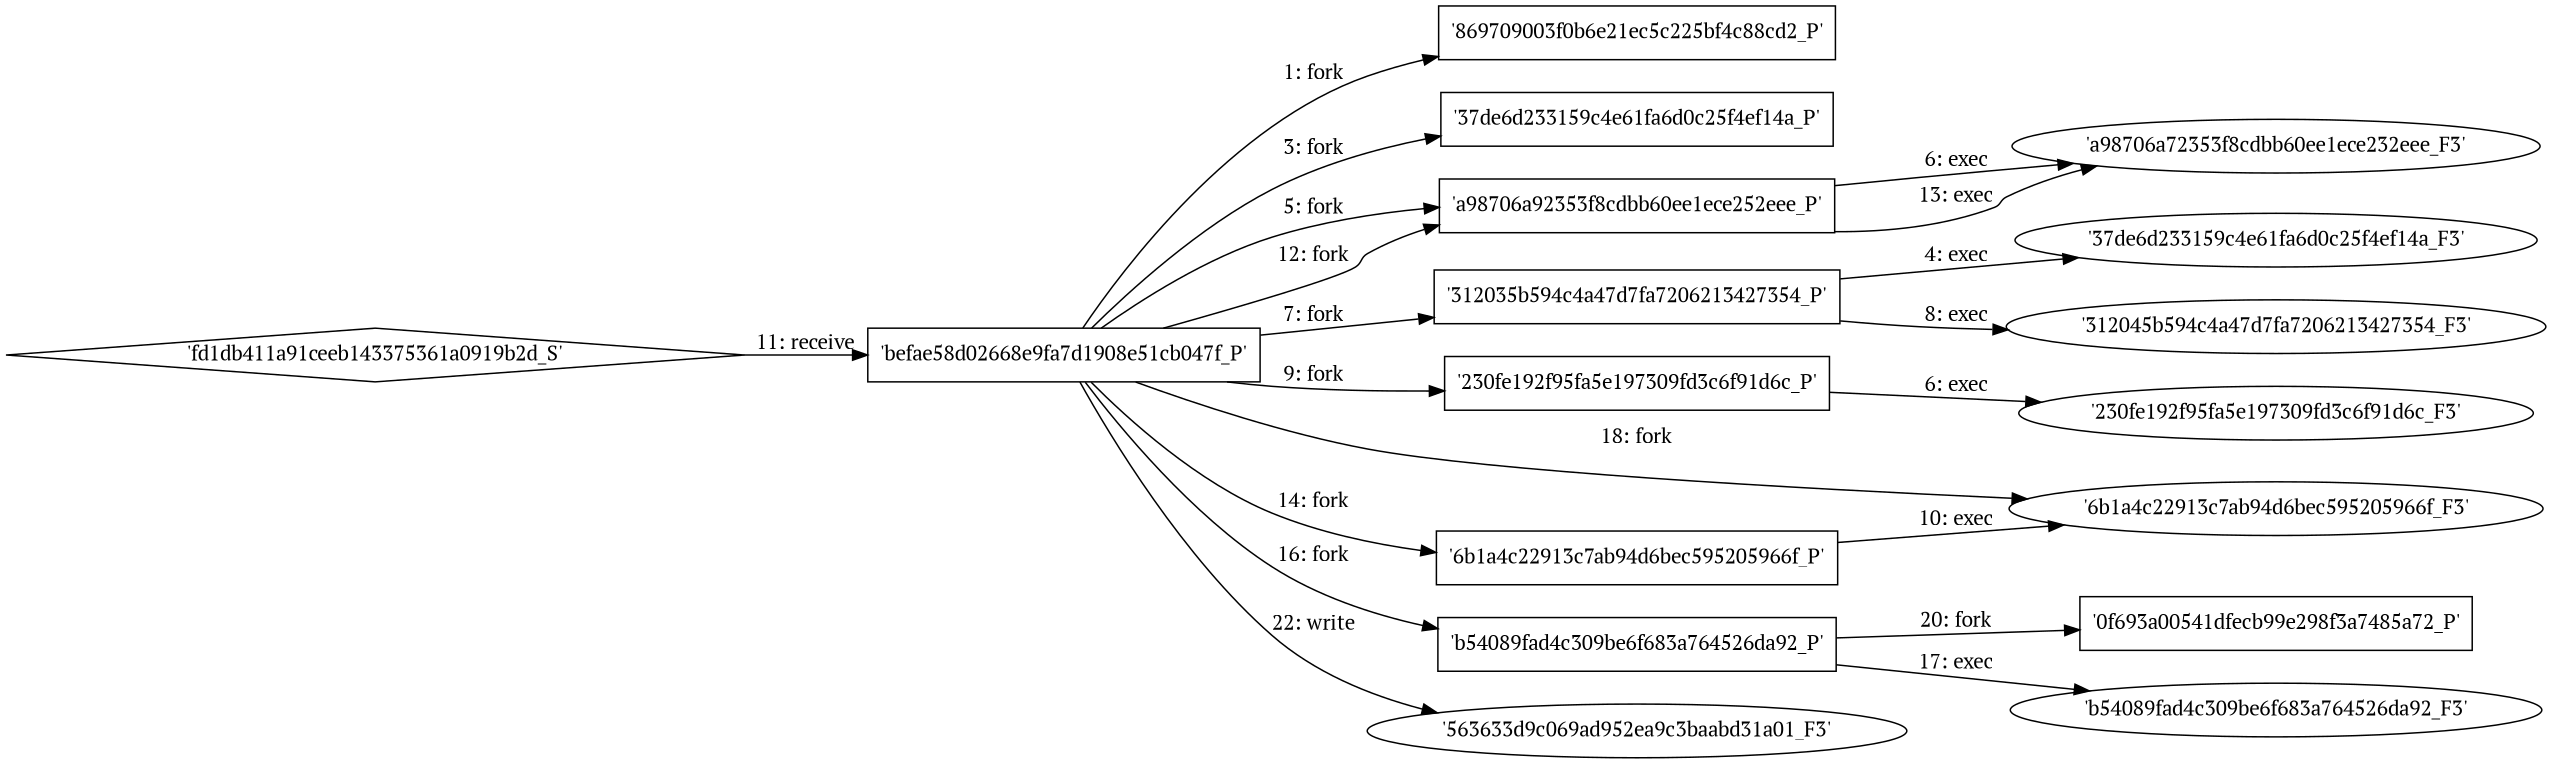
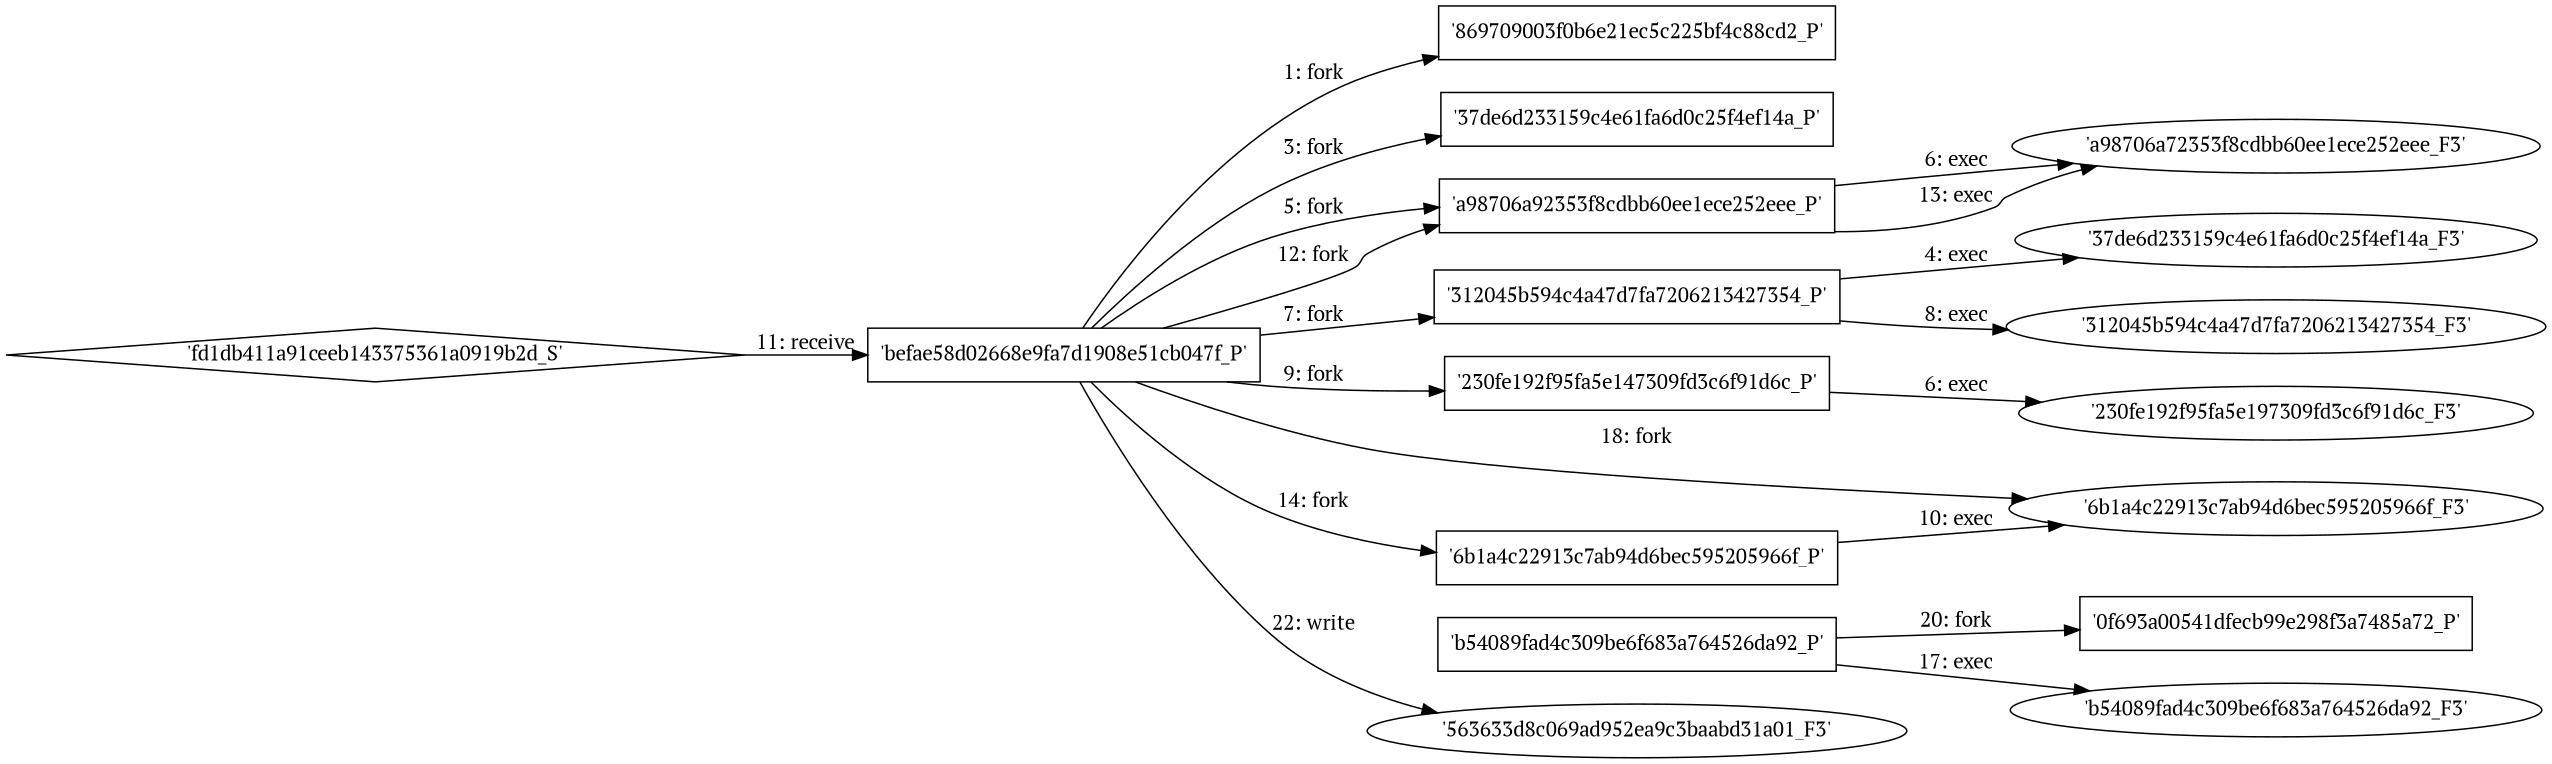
node "'a98706a72353f8cdbb60ee1ece232eee_F3'": label "'a98706a72353f8cdbb60ee1ece232eee_F3'" -> "'a98706a72353f8cdbb60ee1ece252eee_F3'"
node "'312035b594c4a47d7fa7206213427354_P'": label "'312035b594c4a47d7fa7206213427354_P'" -> "'312045b594c4a47d7fa7206213427354_P'"
node "'230fe192f95fa5e197309fd3c6f91d6c_P'": label "'230fe192f95fa5e197309fd3c6f91d6c_P'" -> "'230fe192f95fa5e147309fd3c6f91d6c_P'"
edge "'befae58d02668e9fa7d1908e51cb047f_P'" -> "'b54089fad4c309be6f683a764526da92_P'": removed, label "16: fork"
node "'563633d9c069ad952ea9c3baabd31a01_F3'": label "'563633d9c069ad952ea9c3baabd31a01_F3'" -> "'563633d8c069ad952ea9c3baabd31a01_F3'"
